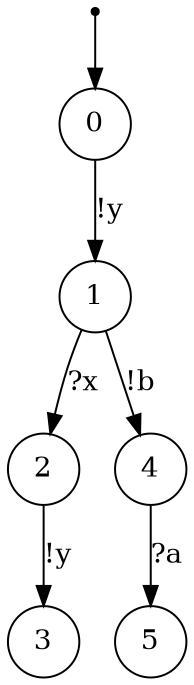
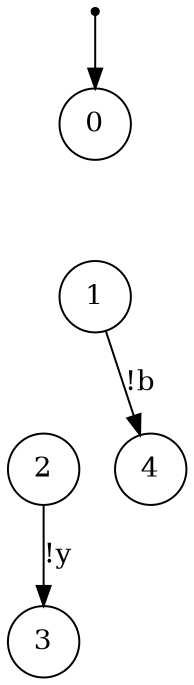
edge "0" -> "1": removed, label "!y"
edge "1" -> "2": removed, label "?x"
node "5": removed
